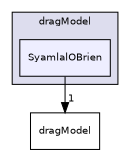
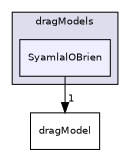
cluster "dragModel": label "dragModel" -> "dragModels"
